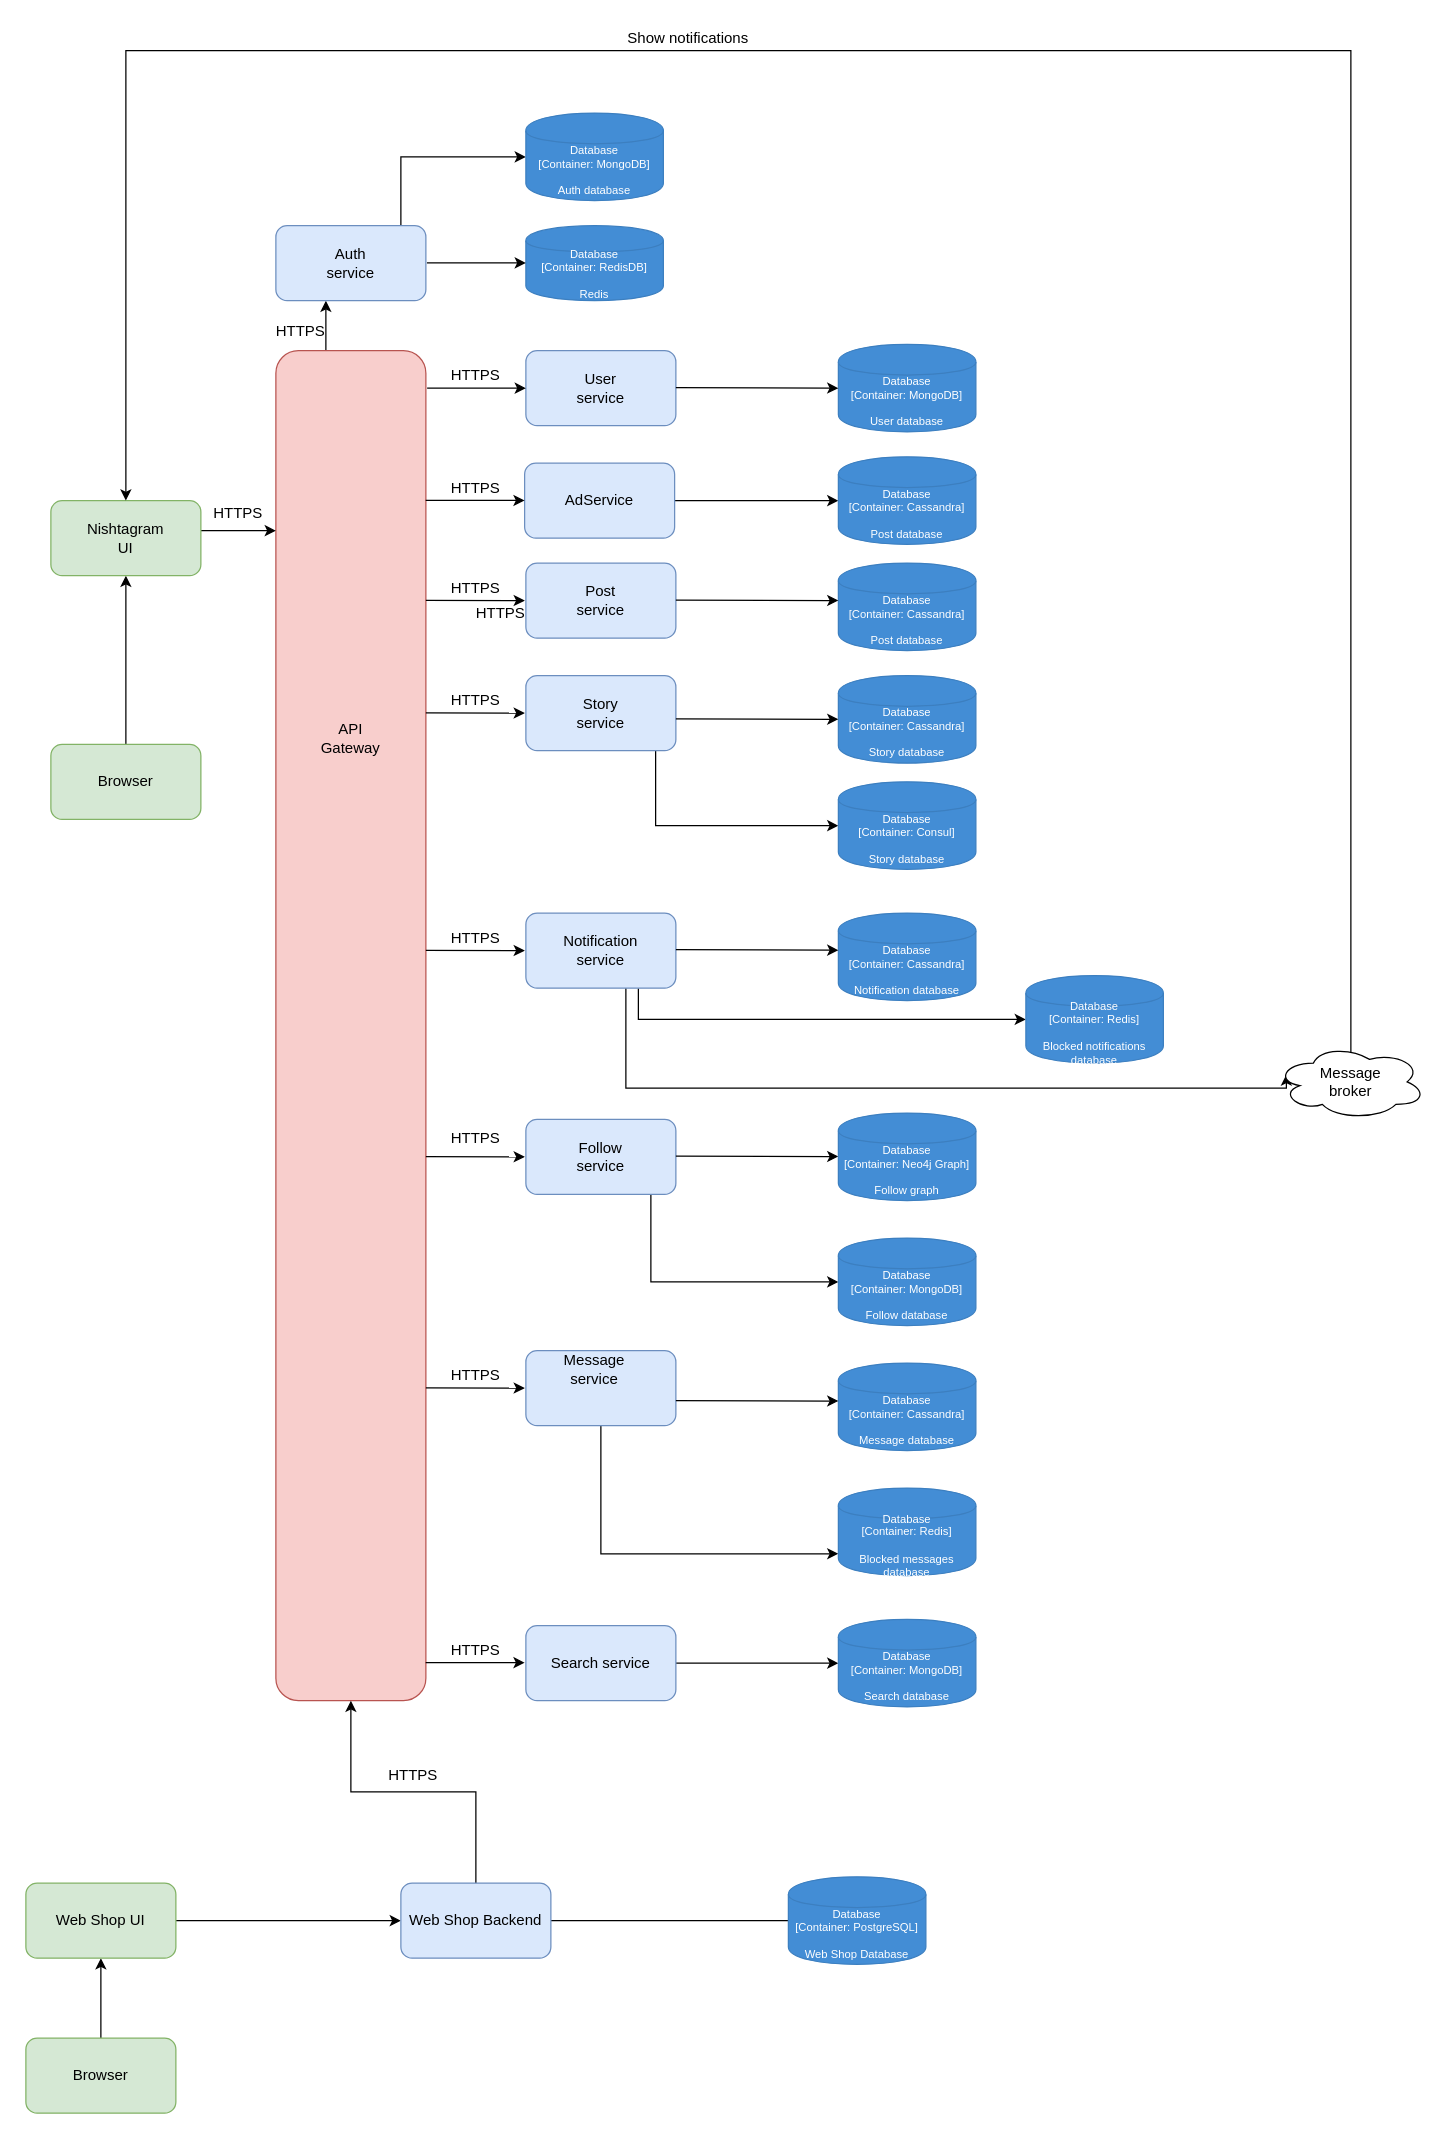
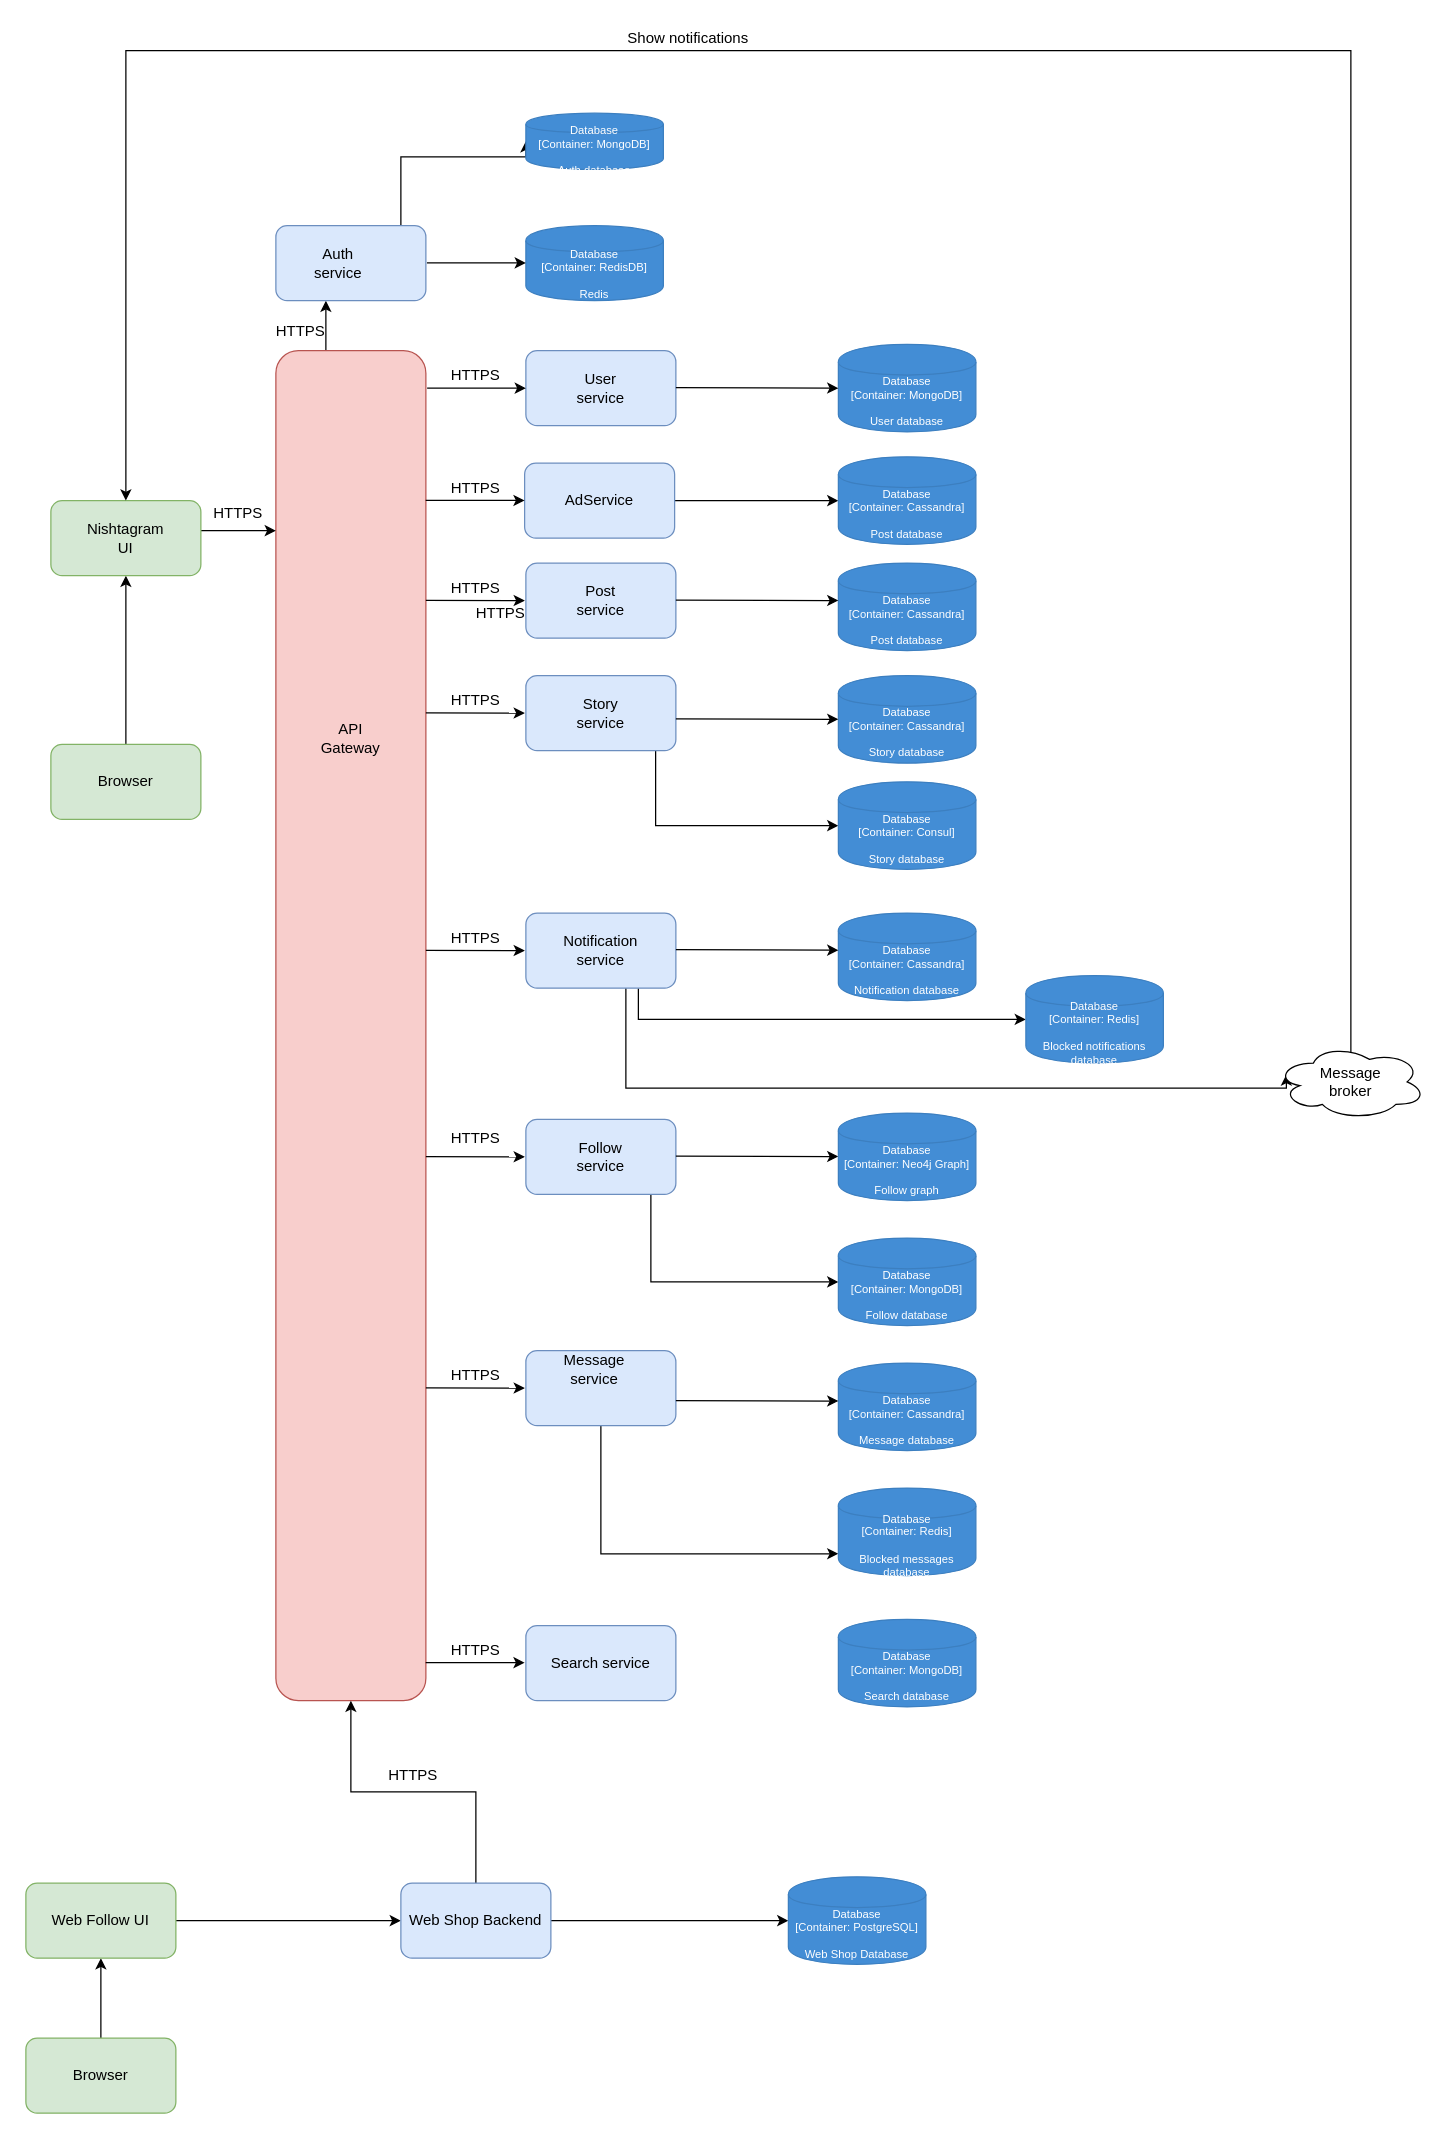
node "Database [Container: MongoDB] Auth database": size 138x88 -> 138x56
node "Auth service": moved (351, 263) -> (338, 263)
edge "Search service" -> "Database [Container: MongoDB] Search database": removed
node "Web Shop UI": label "Web Shop UI" -> "Web Follow UI"
edge "Web Shop Backend" -- "Database [Container: PostgreSQL] Web Shop Database": arrowhead none -> classic
